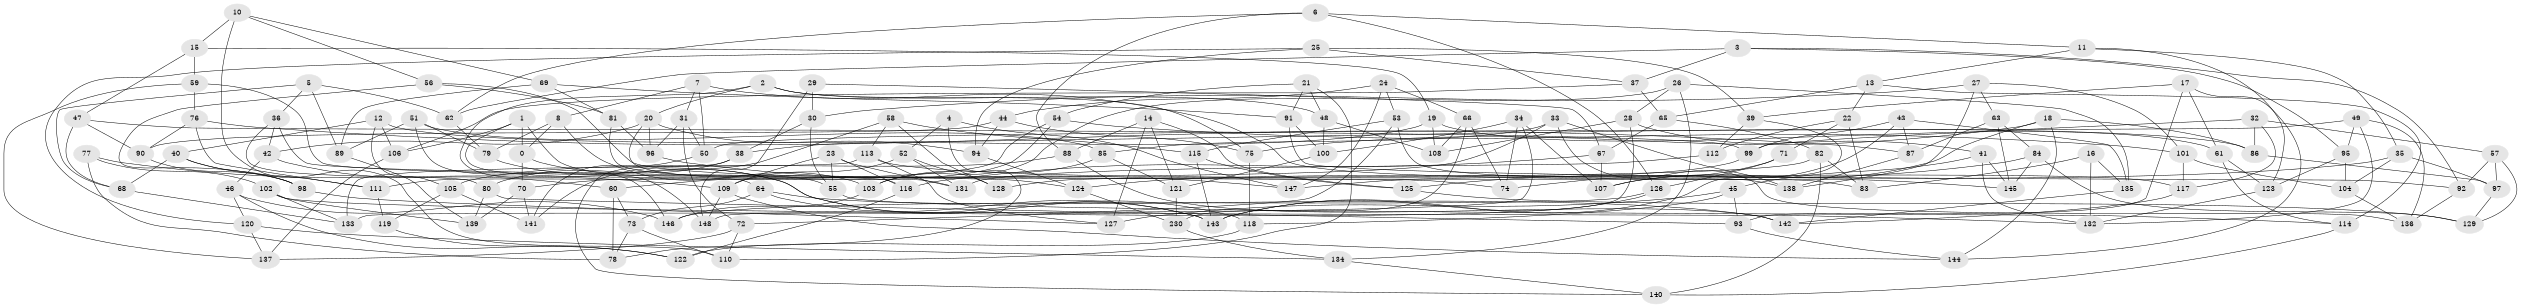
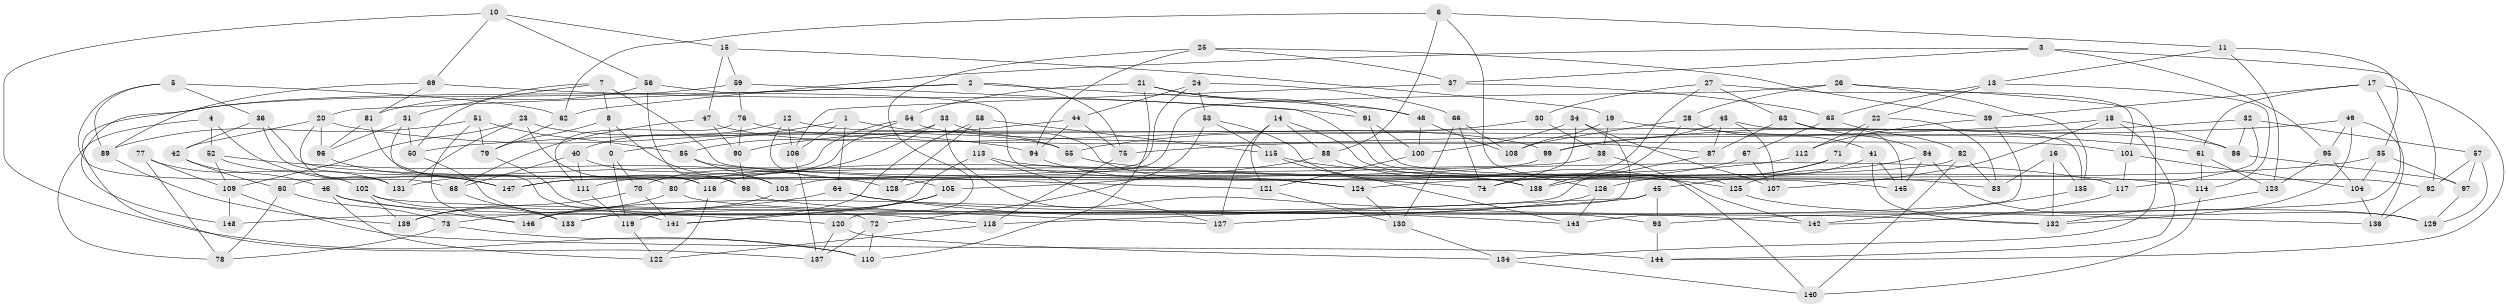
node "29": removed
edge "0" -- "143": now "0" -- "119"
node "230": label "230" -> "130"
